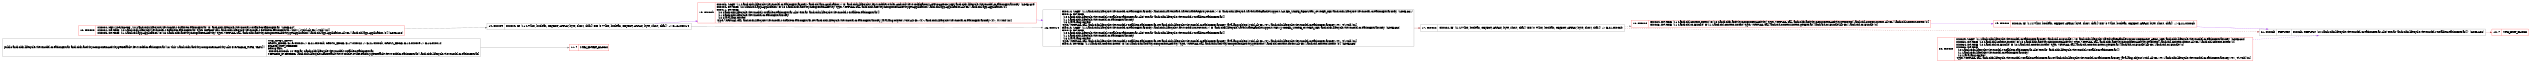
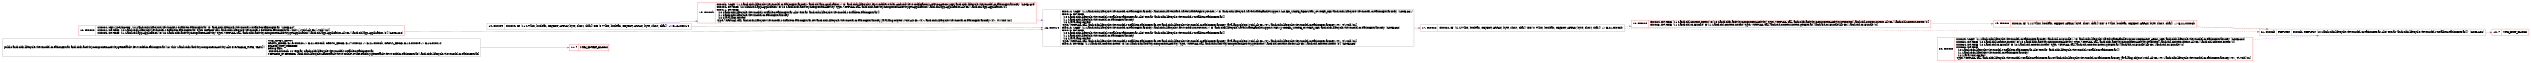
edge "13: 0x0000" -> "14: 0x0009": now "13: 0x0000" -> "16: 0x0014"
edge "19: 0x002c" -> "21: 0x003b": color purple -> brown
node "20: 0x002e": text "(r2 I:java.lang.Object)" -> "(r2 I:java.void.Object)"
